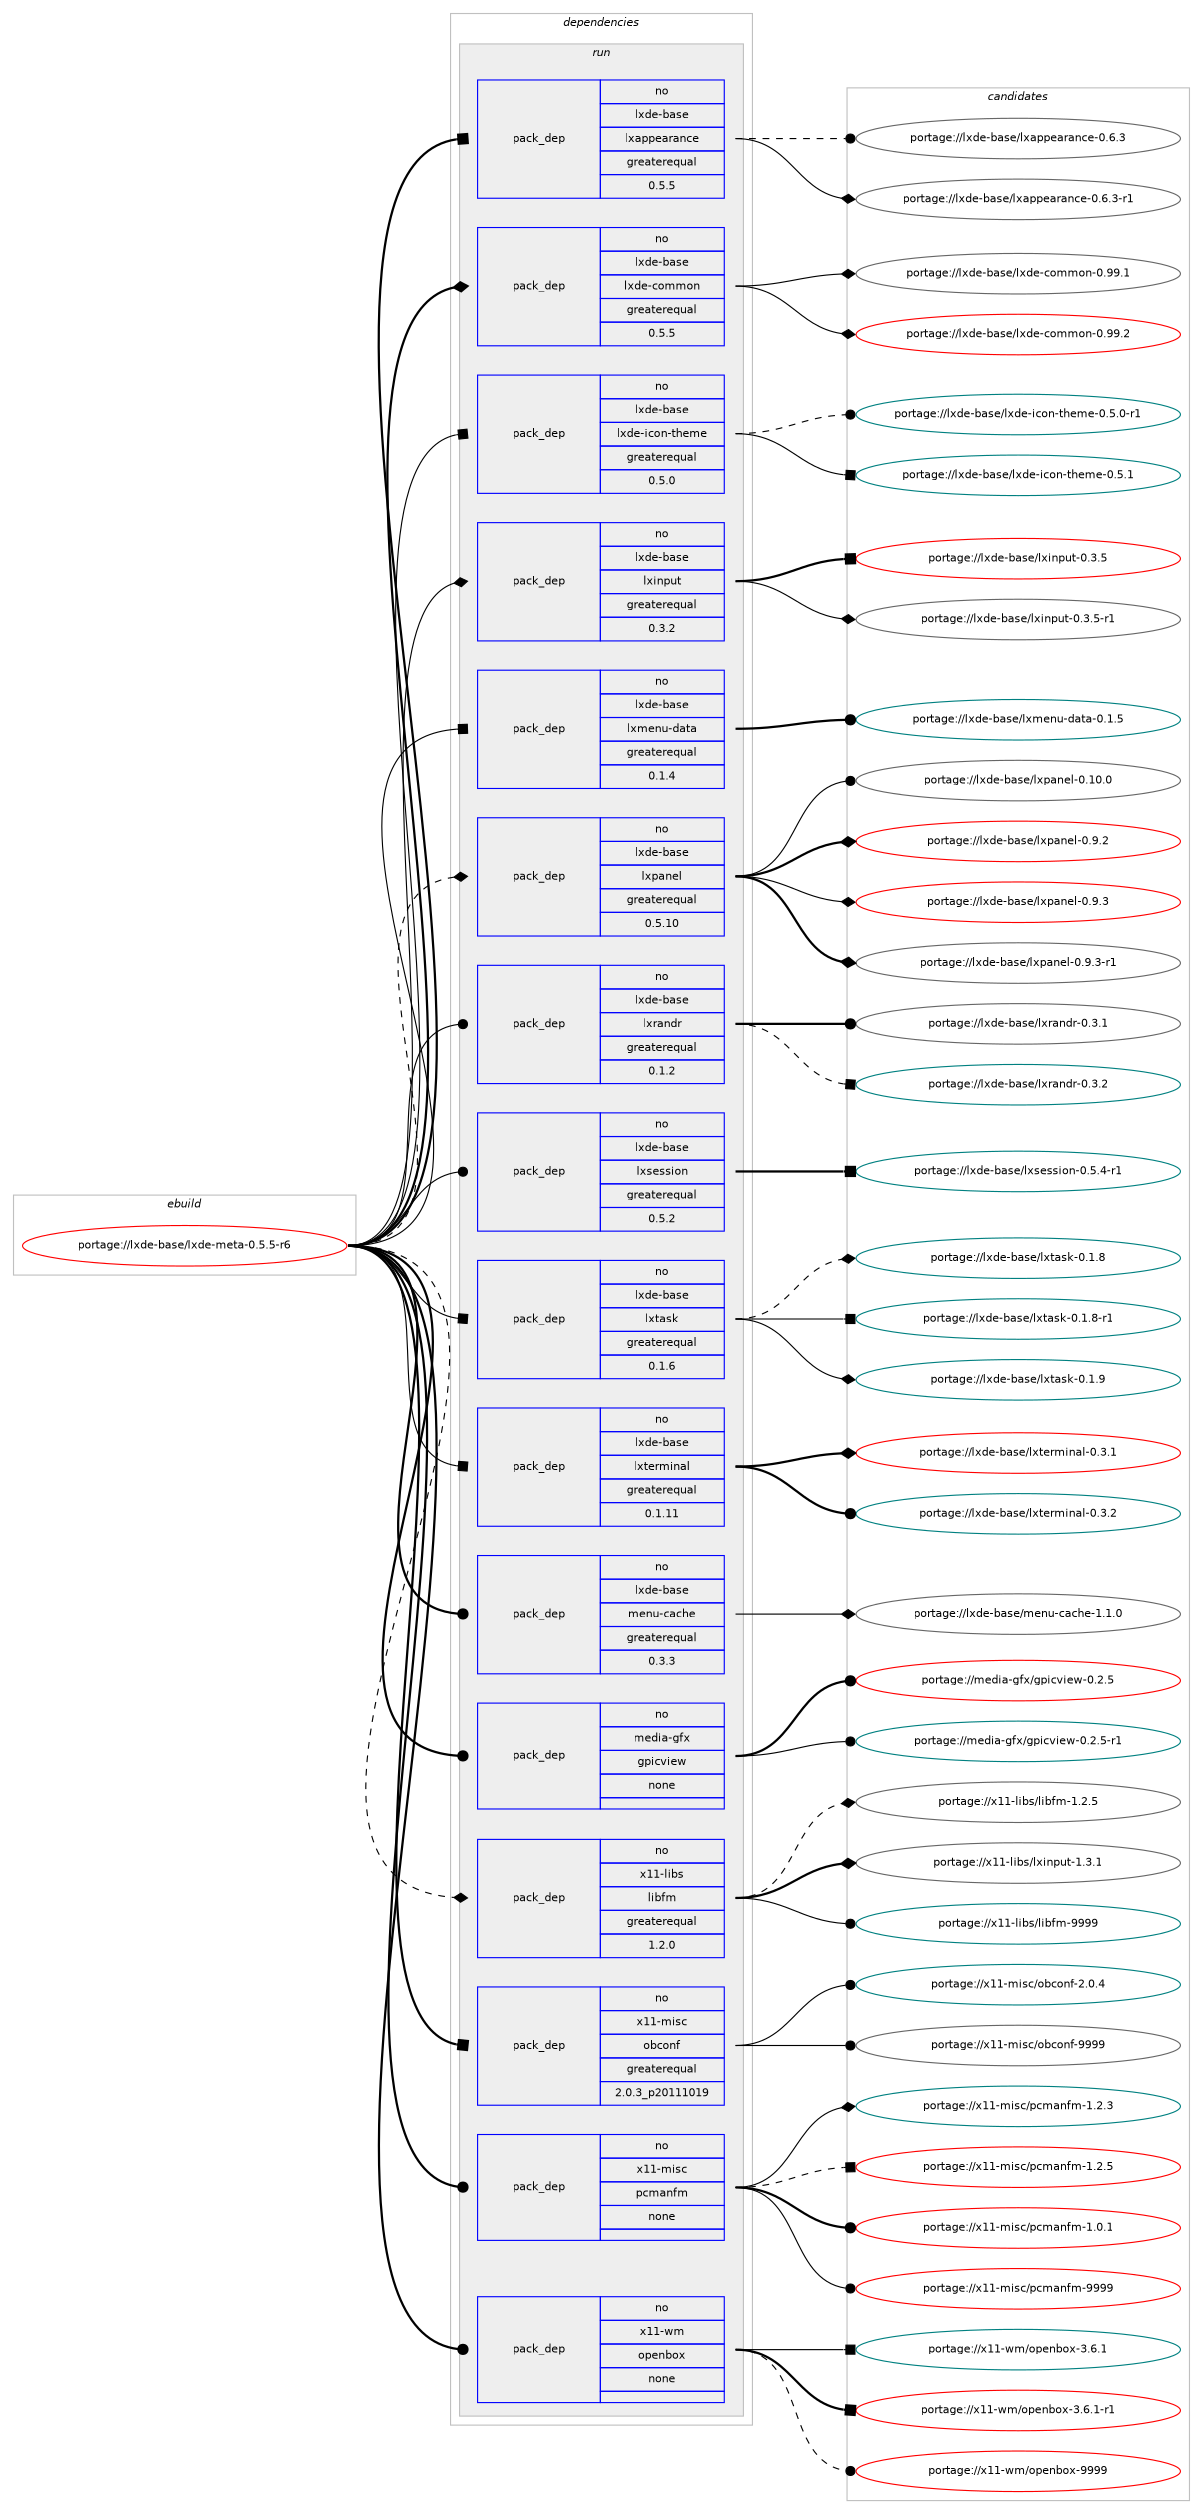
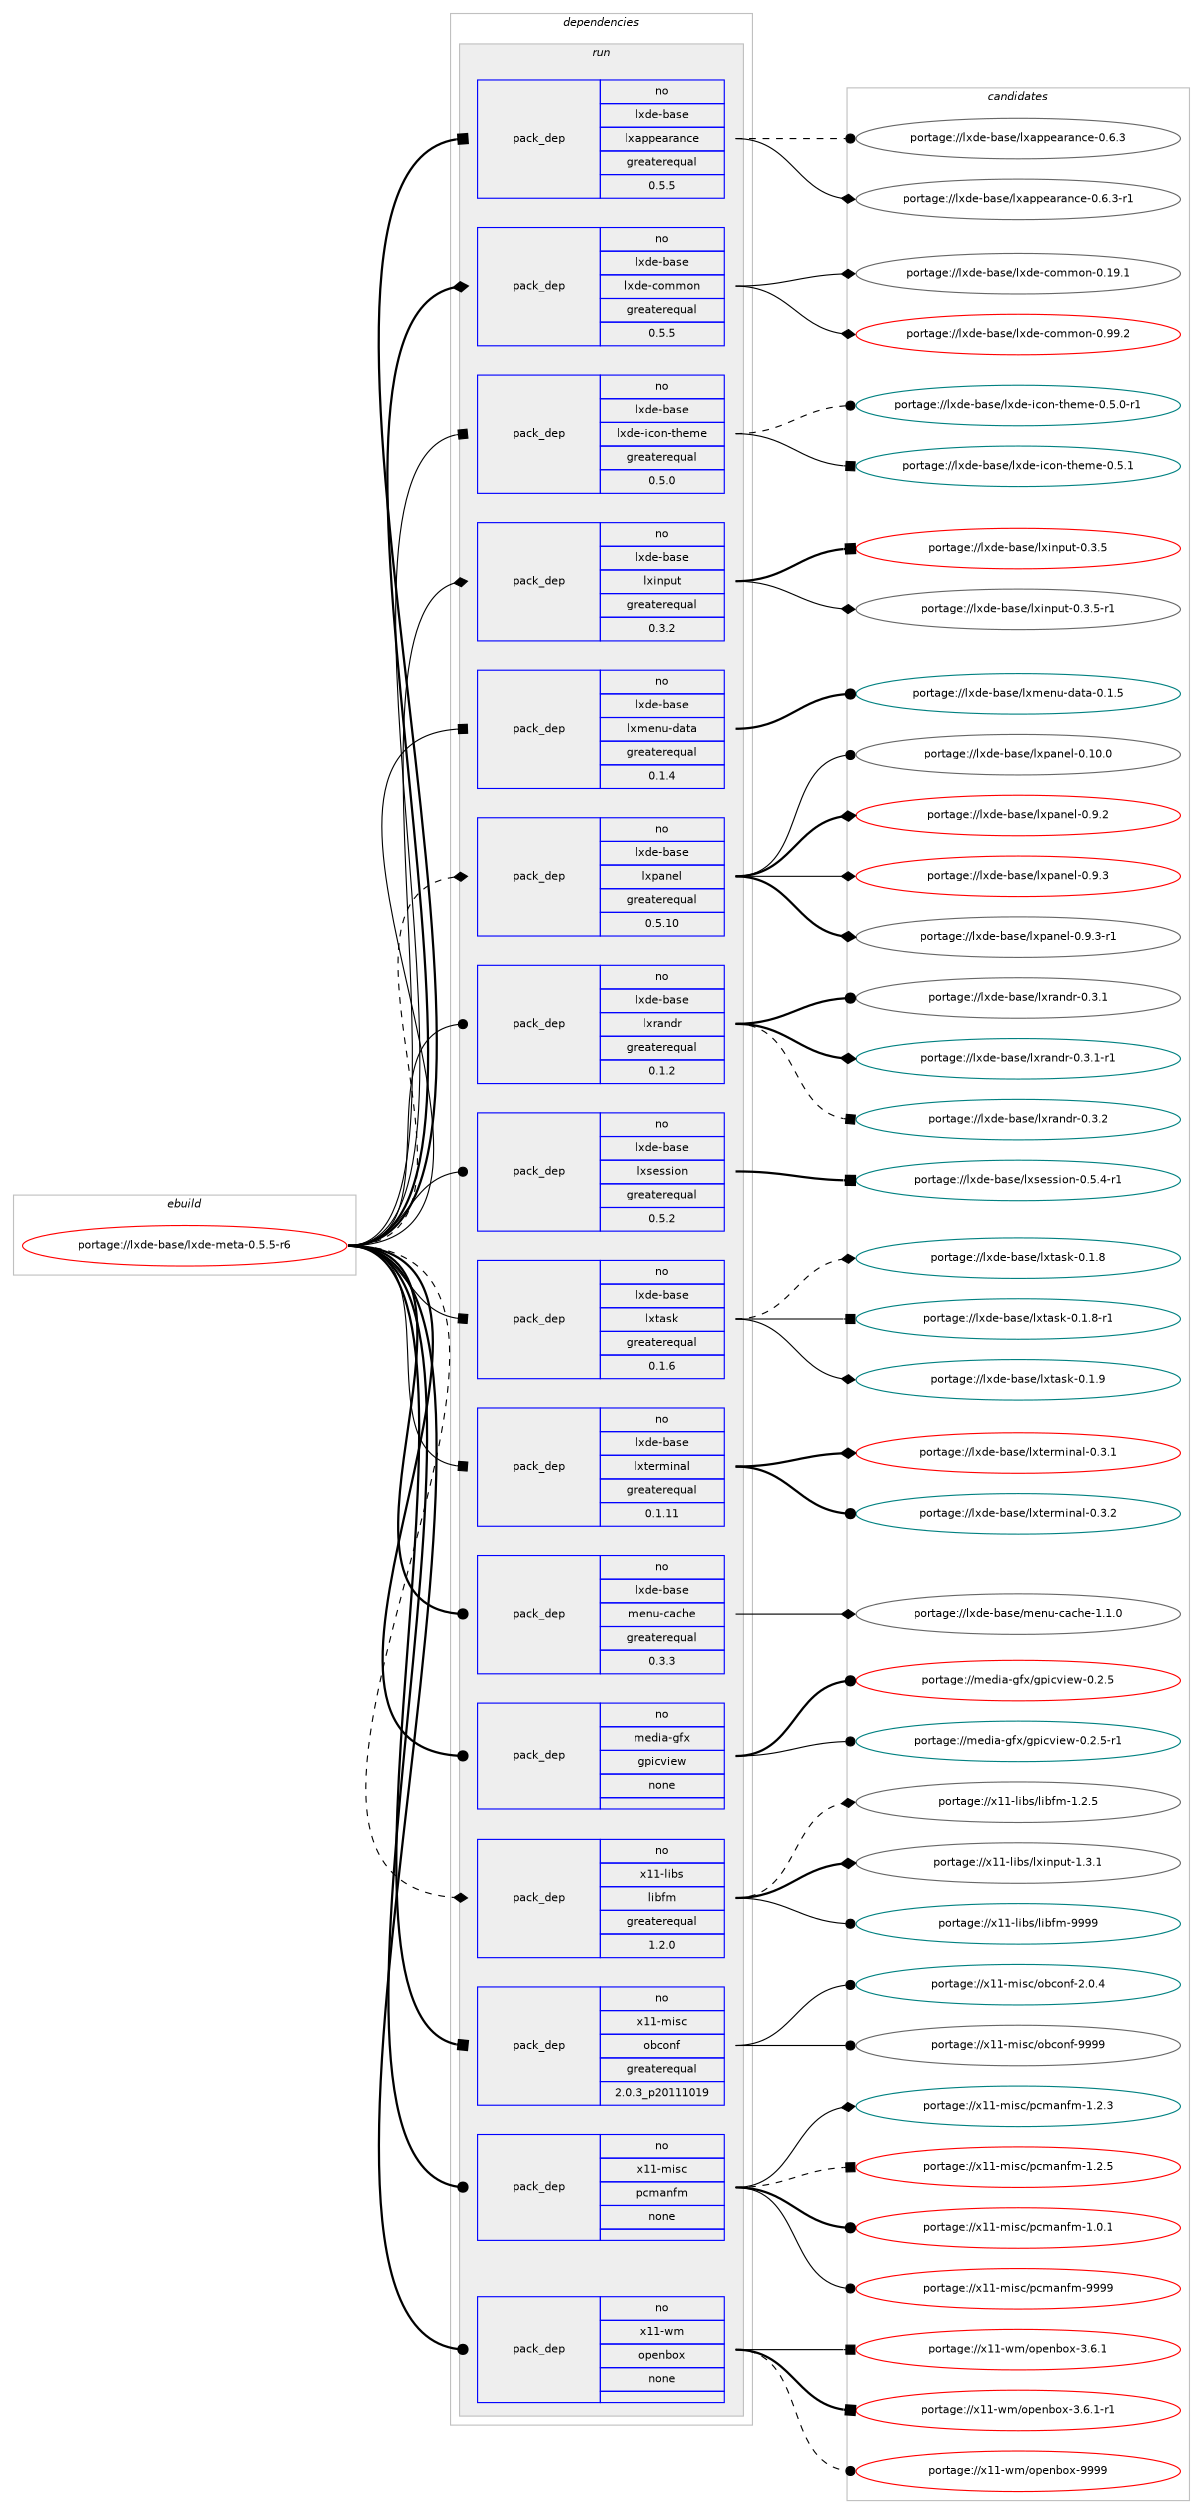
node "portage://lxde-base/lxde-common-0.99.1": label "portage://lxde-base/lxde-common-0.99.1" -> "portage://lxde-base/lxde-common-0.19.1"
node "portage://lxde-base/lxrandr-0.3.1-r1": added
node "portage://x11-wm/openbox-3.6.1": color teal -> red
